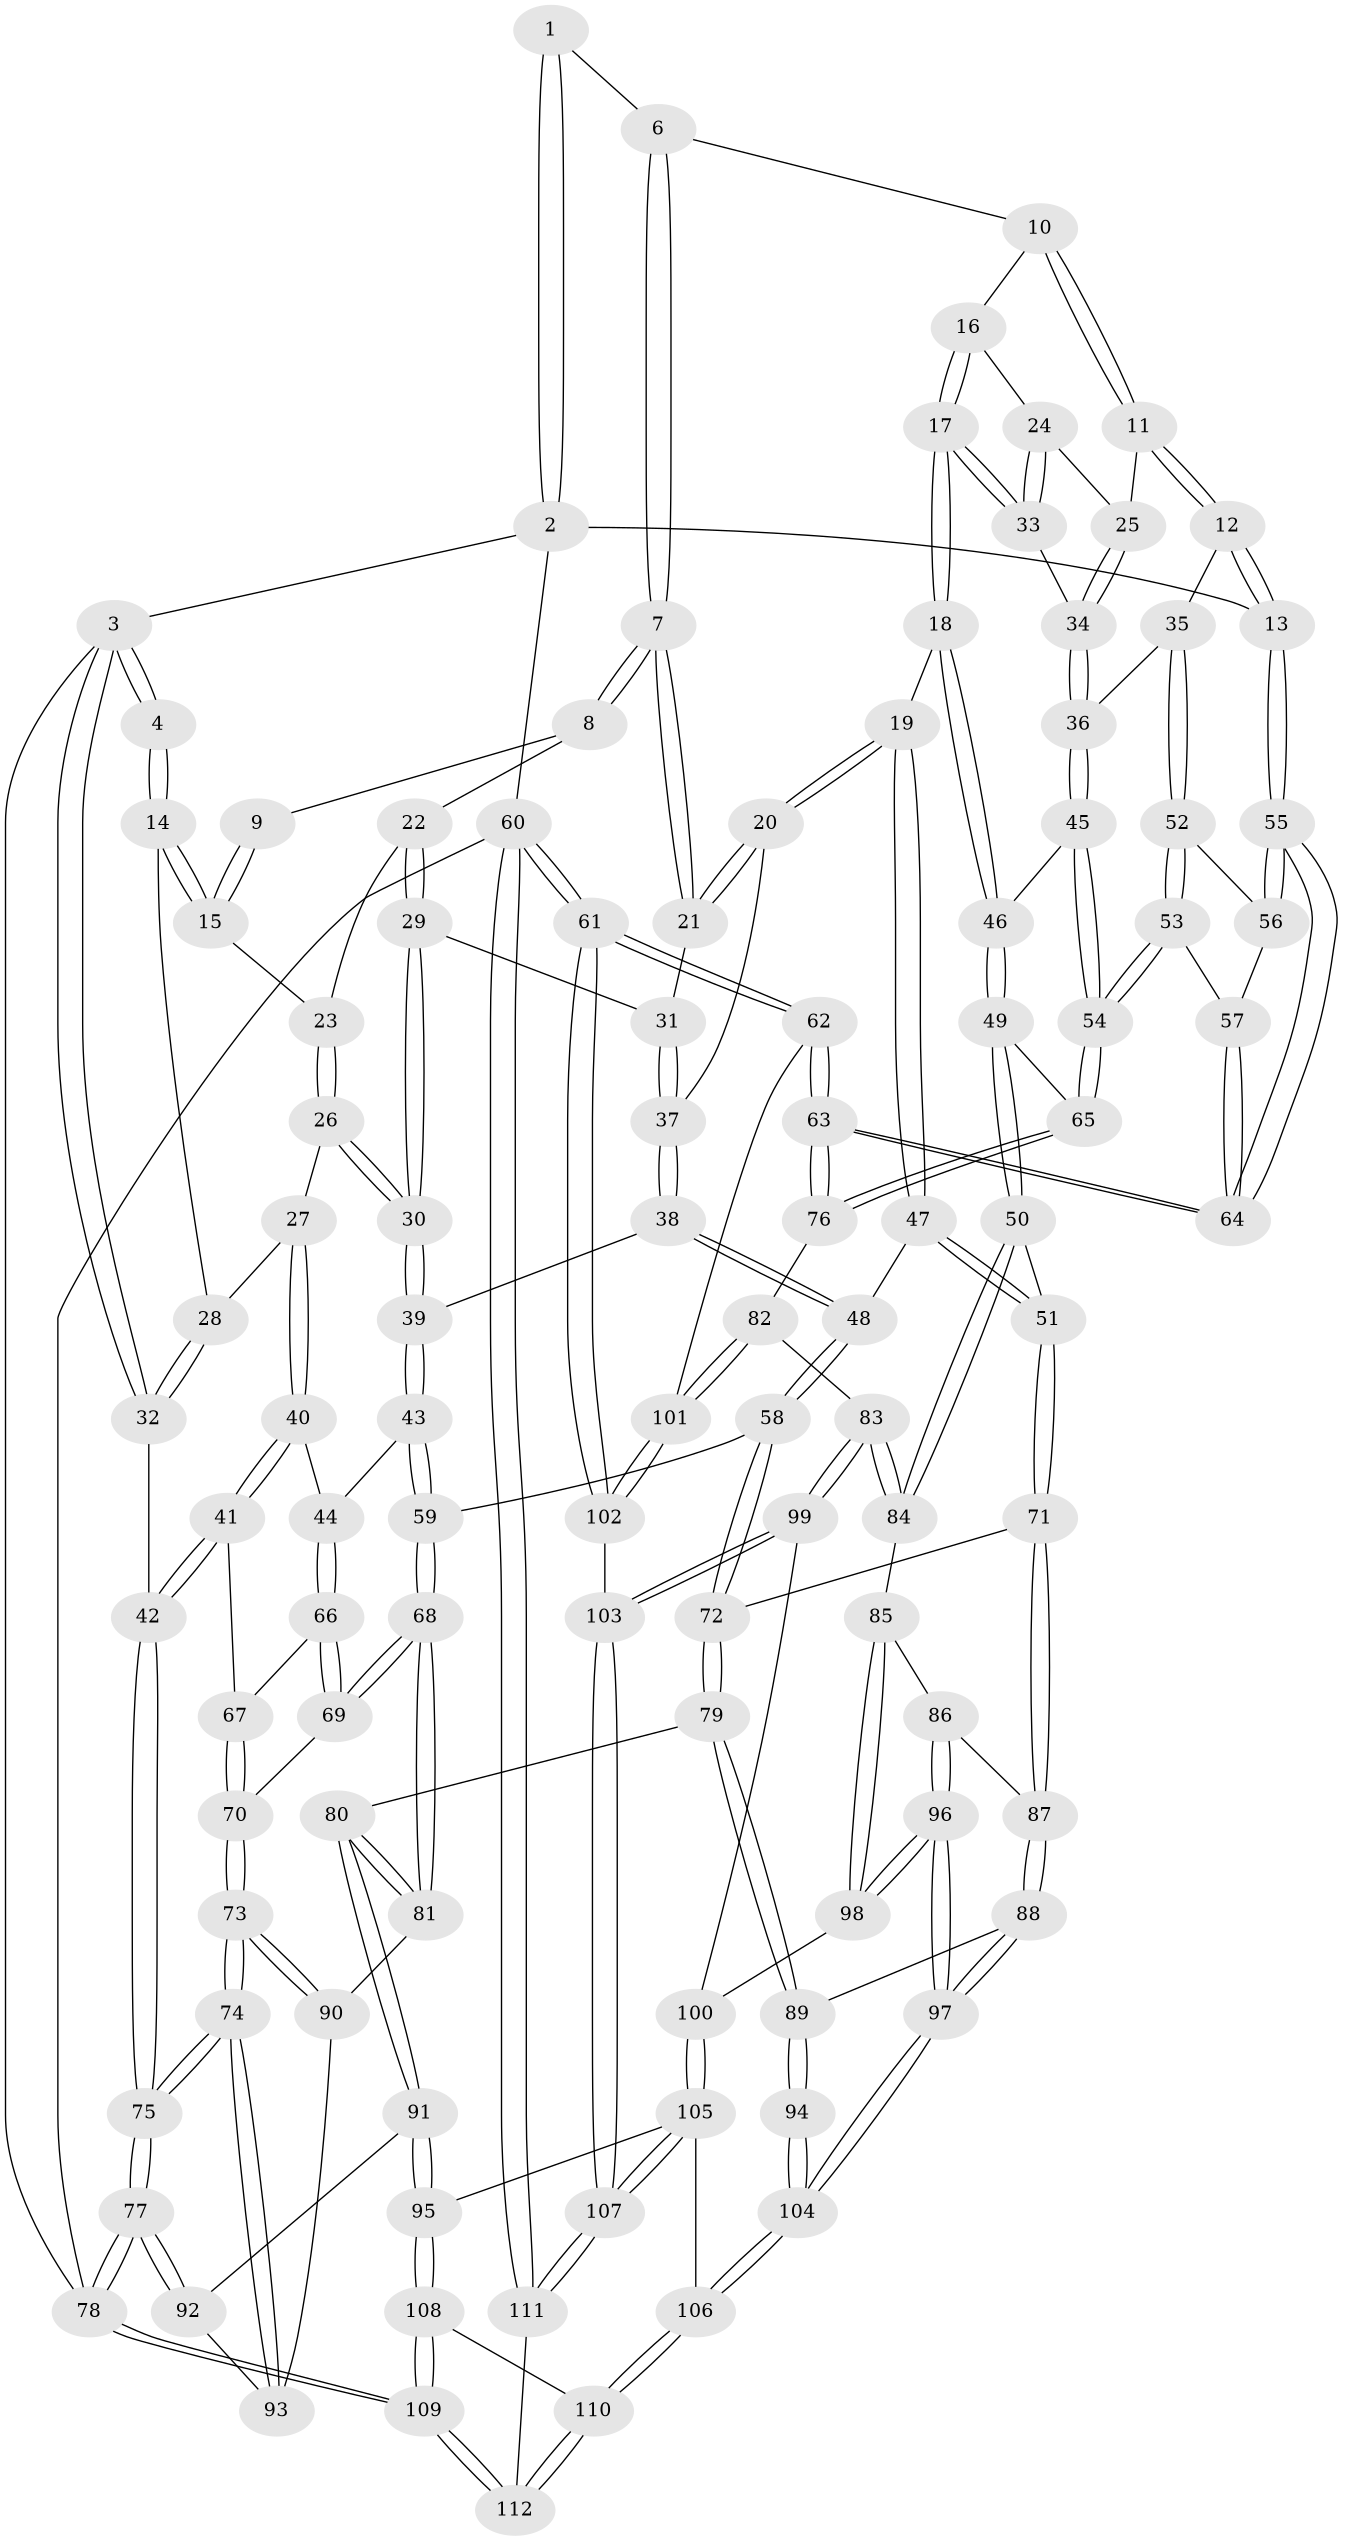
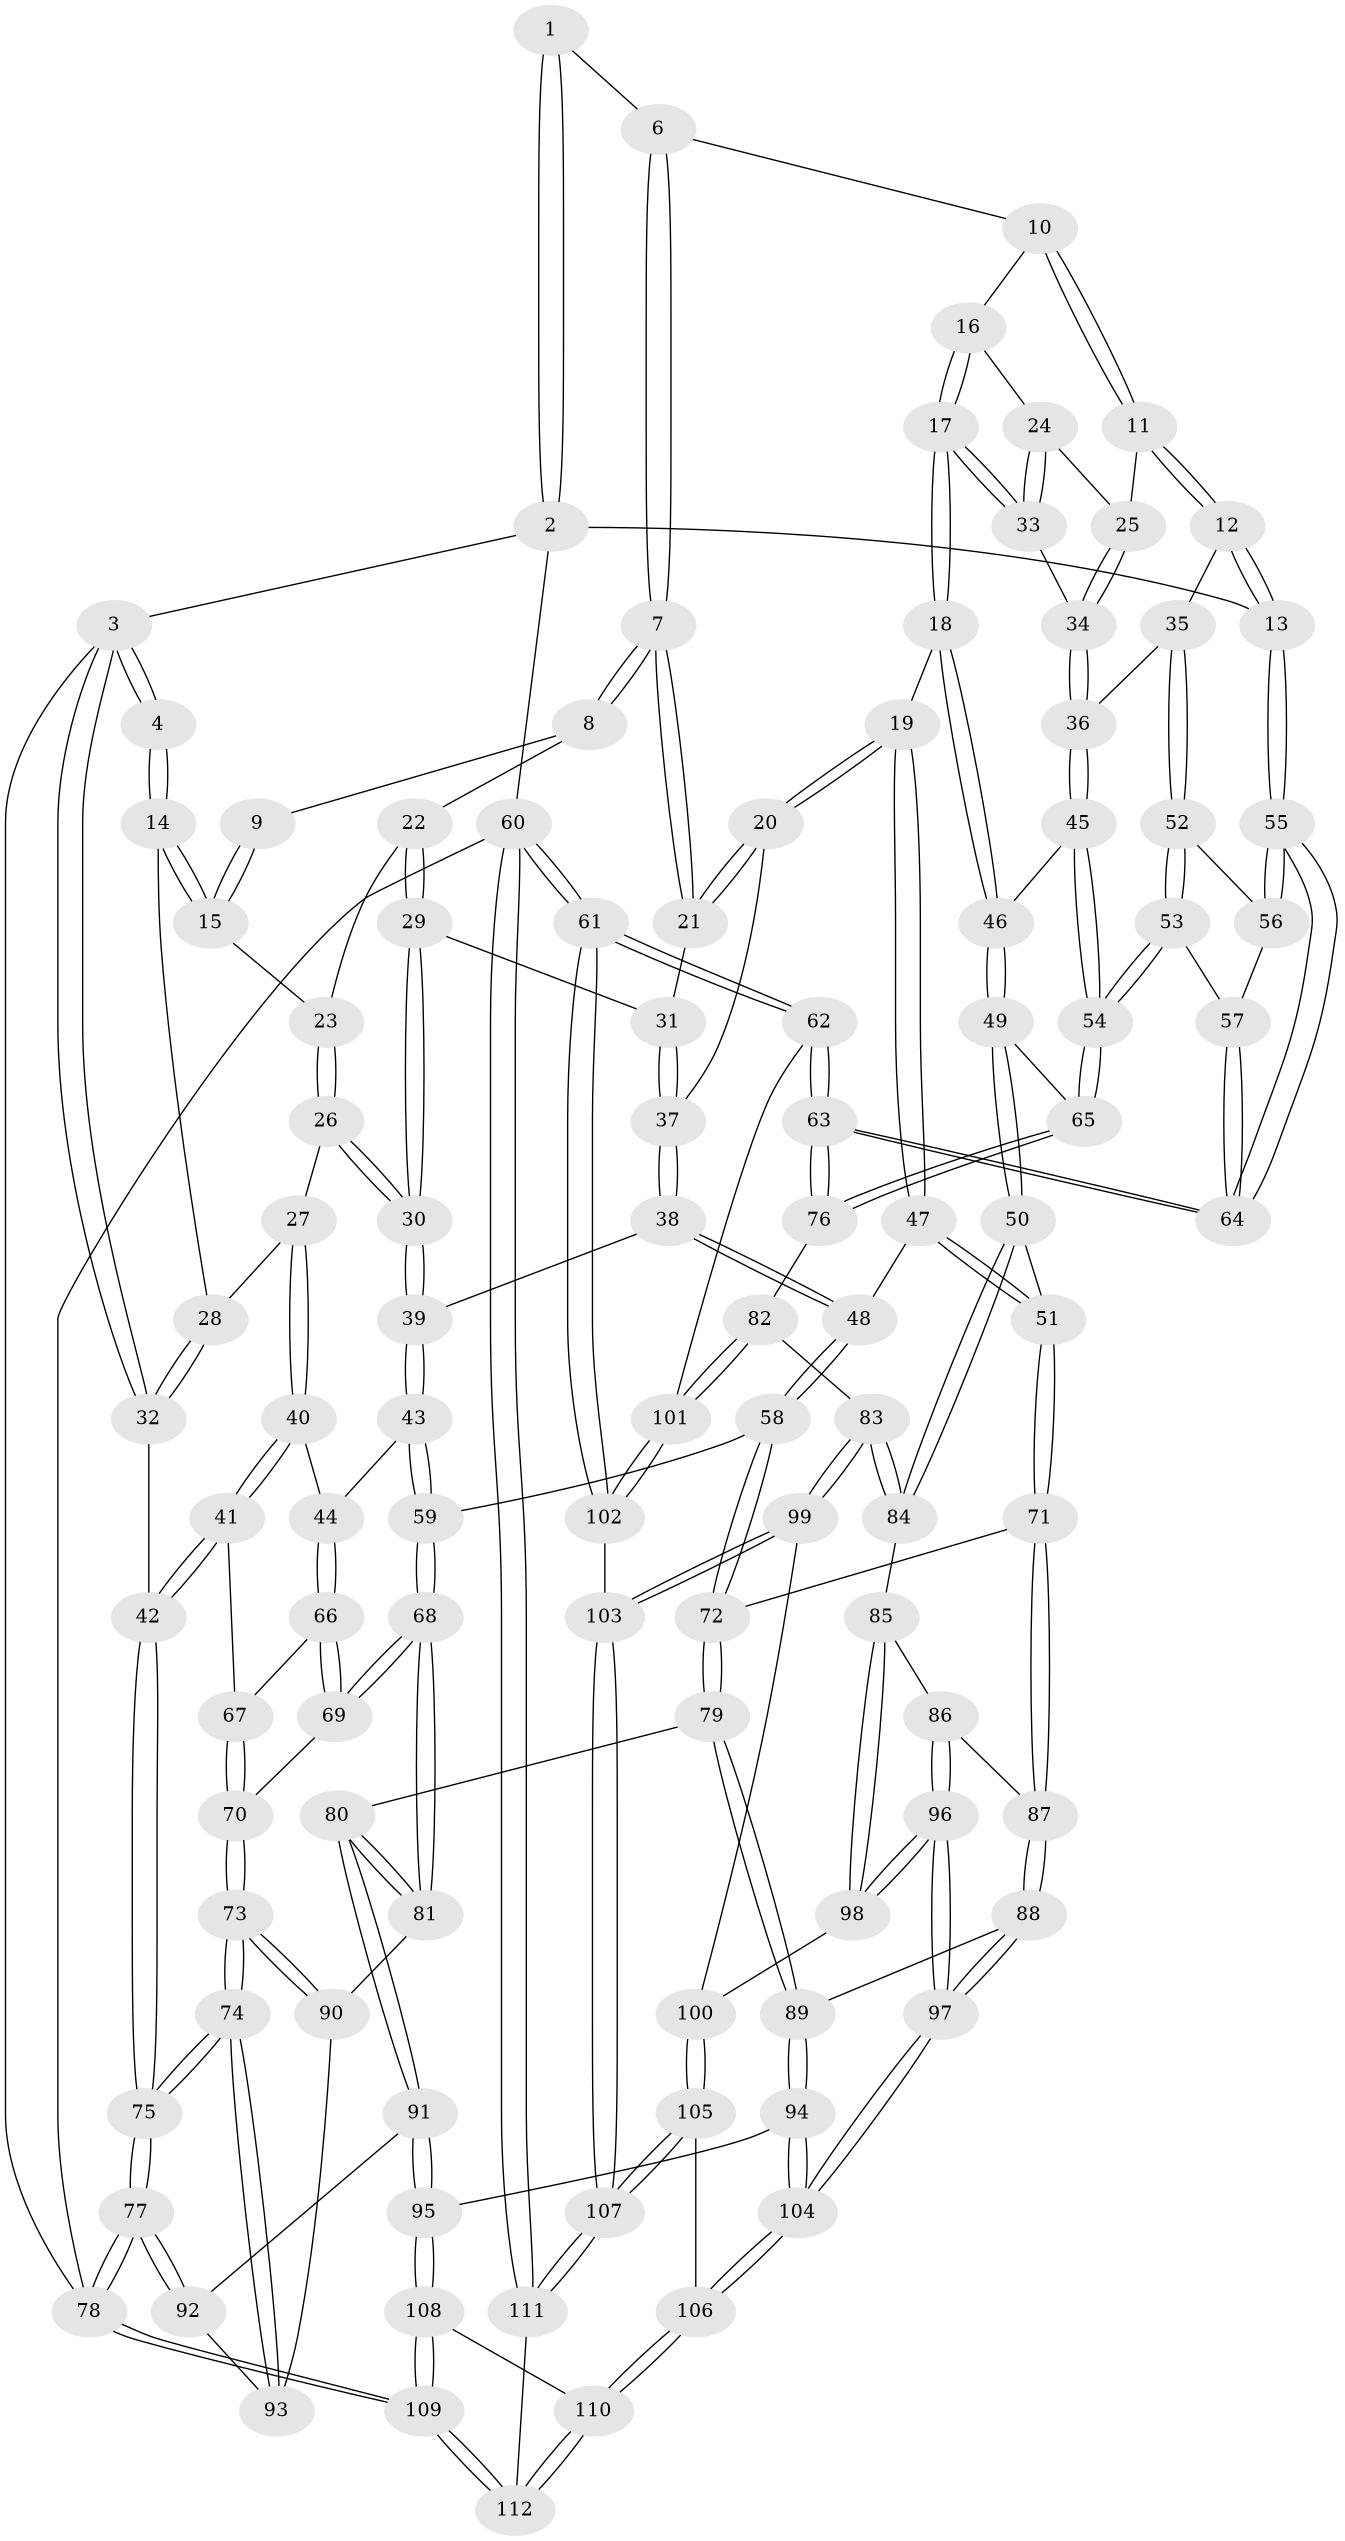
edge "105" -- "95": now "94" -- "95"
